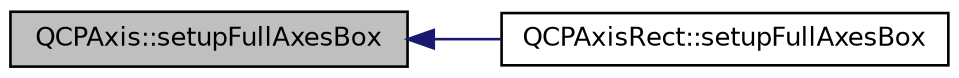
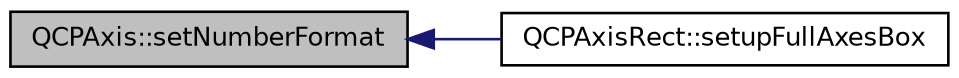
node "QCPAxis::setupFullAxesBox": label "QCPAxis::setupFullAxesBox" -> "QCPAxis::setNumberFormat"
